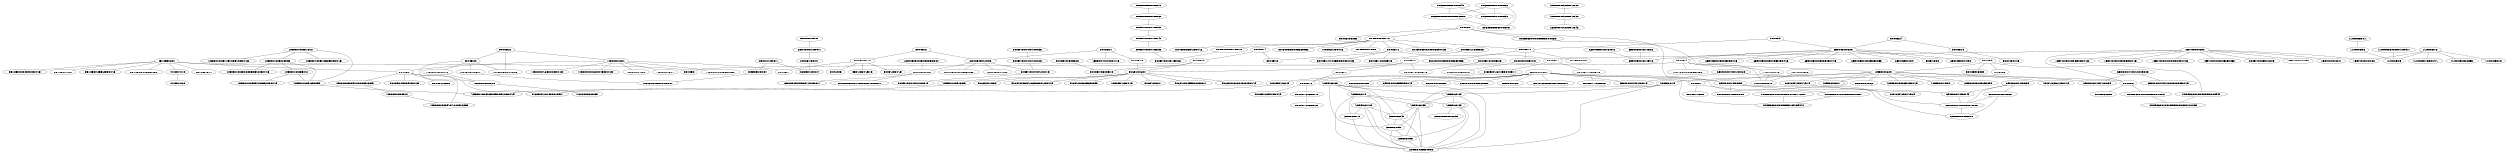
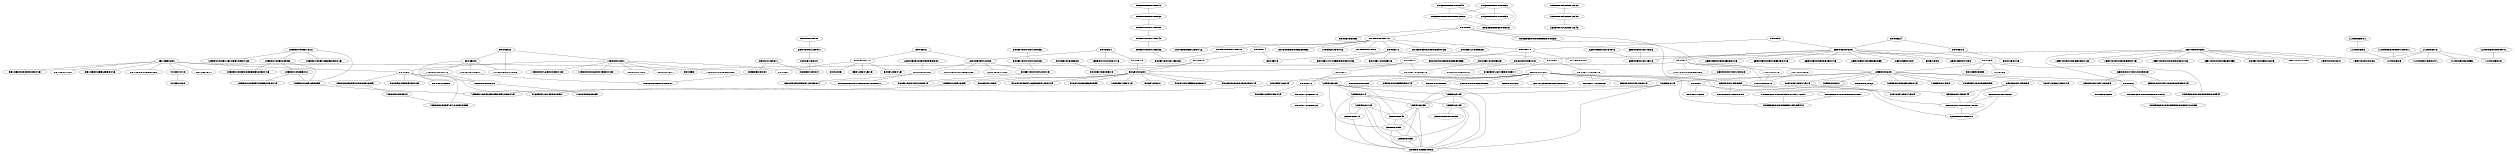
node "SS_ANNE_B1F_ROOMS": added
edge "CELADON_MANSION_2F" -- "CELADON_MANSION_3F": removed
node "SAFFRON_POKECENTER": label "SAFFRON_POKECENTER" -> "LORELEIS_POKECENTER"
